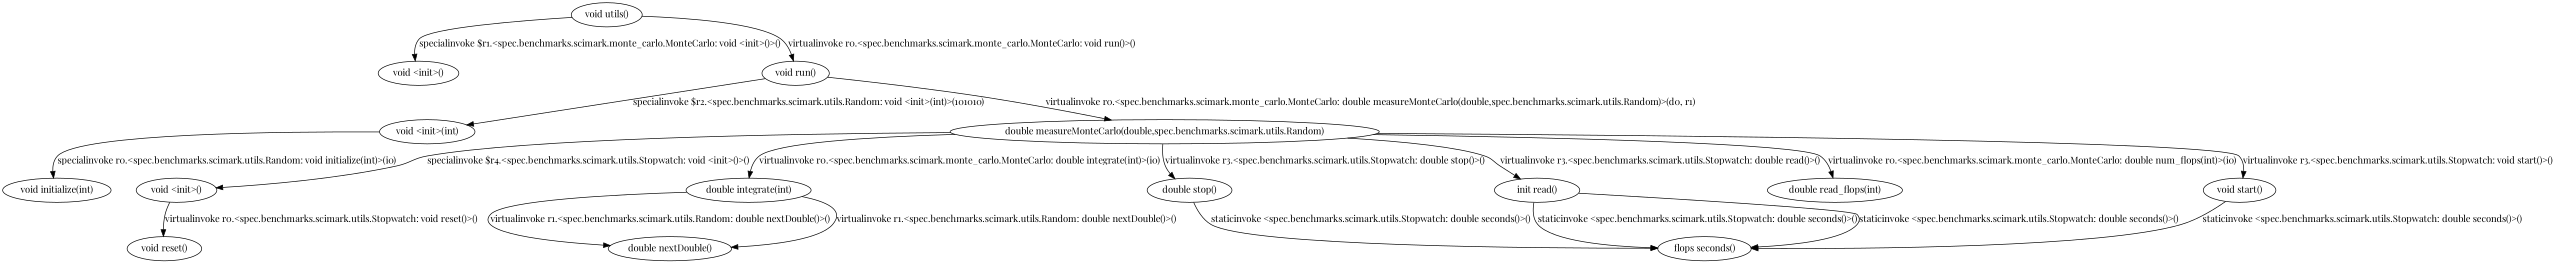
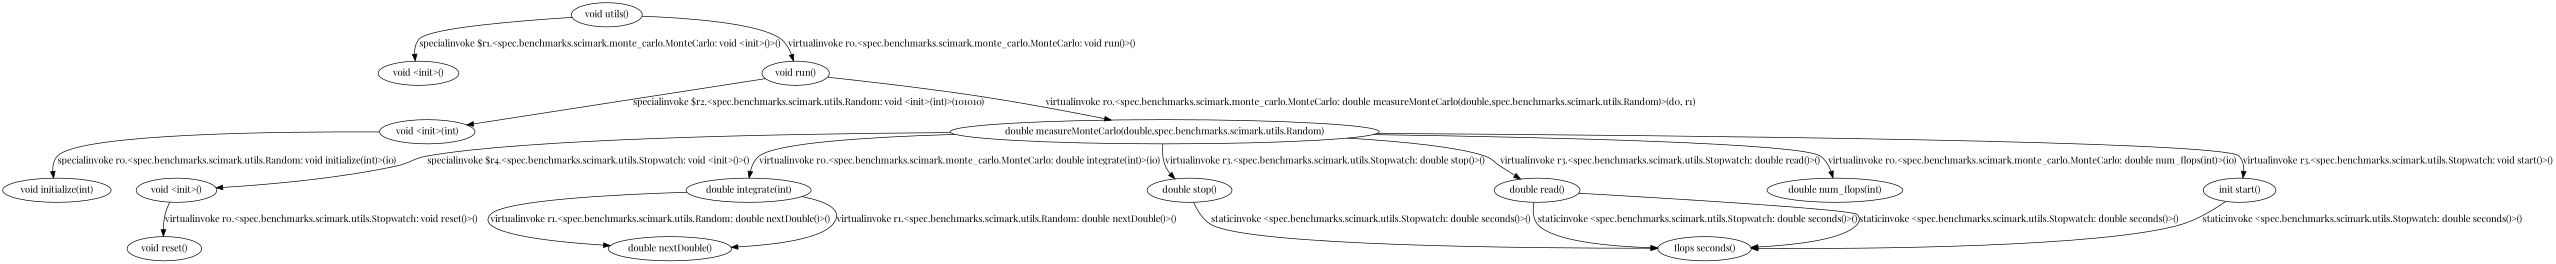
node "init read()": label "init read()" -> "double read()"
node "double read_flops(int)": label "double read_flops(int)" -> "double num_flops(int)"
node "void start()": label "void start()" -> "init start()"
